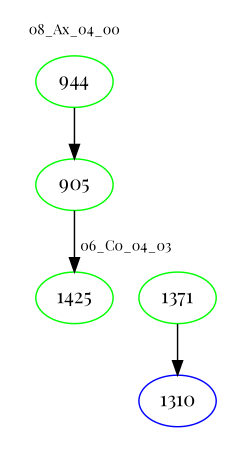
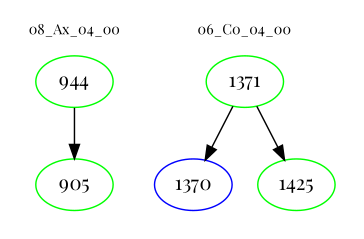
edge "905" -> "1425": now "1371" -> "1425"
cluster "06_C0_04_03": label "06_C0_04_03" -> "06_C0_04_00"
node "1310": label "1310" -> "1370"
